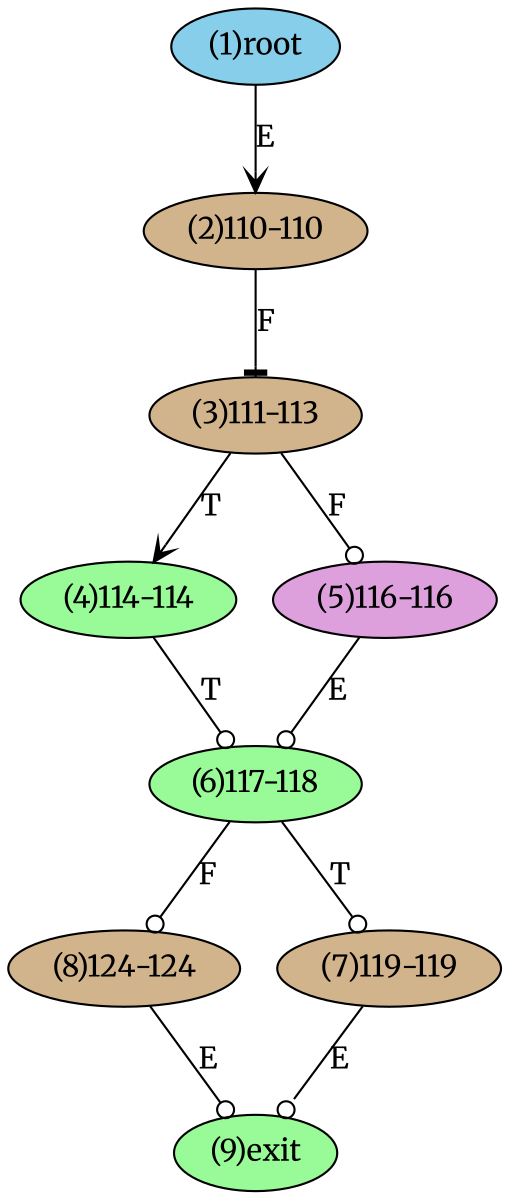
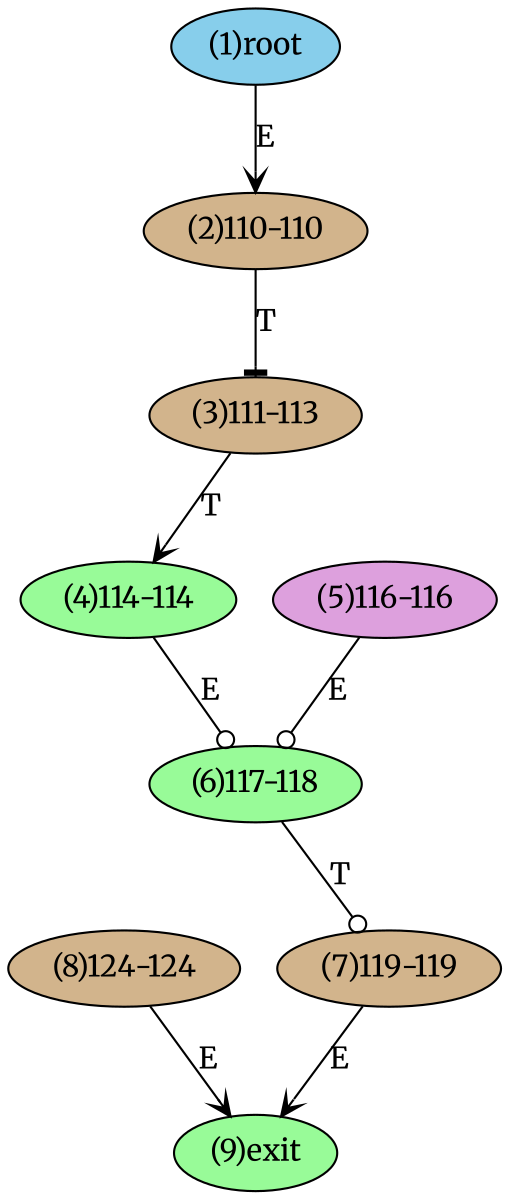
edge "(2)110-110" -> "(3)111-113": label "F" -> "T"
edge "(3)111-113" -> "(5)116-116": removed, label "F"
edge "(4)114-114" -> "(6)117-118": label "T" -> "E"
edge "(6)117-118" -> "(8)124-124": removed, label "F"
edge "(7)119-119" -> "(9)exit": arrowhead odot -> vee
edge "(8)124-124" -> "(9)exit": arrowhead odot -> vee
